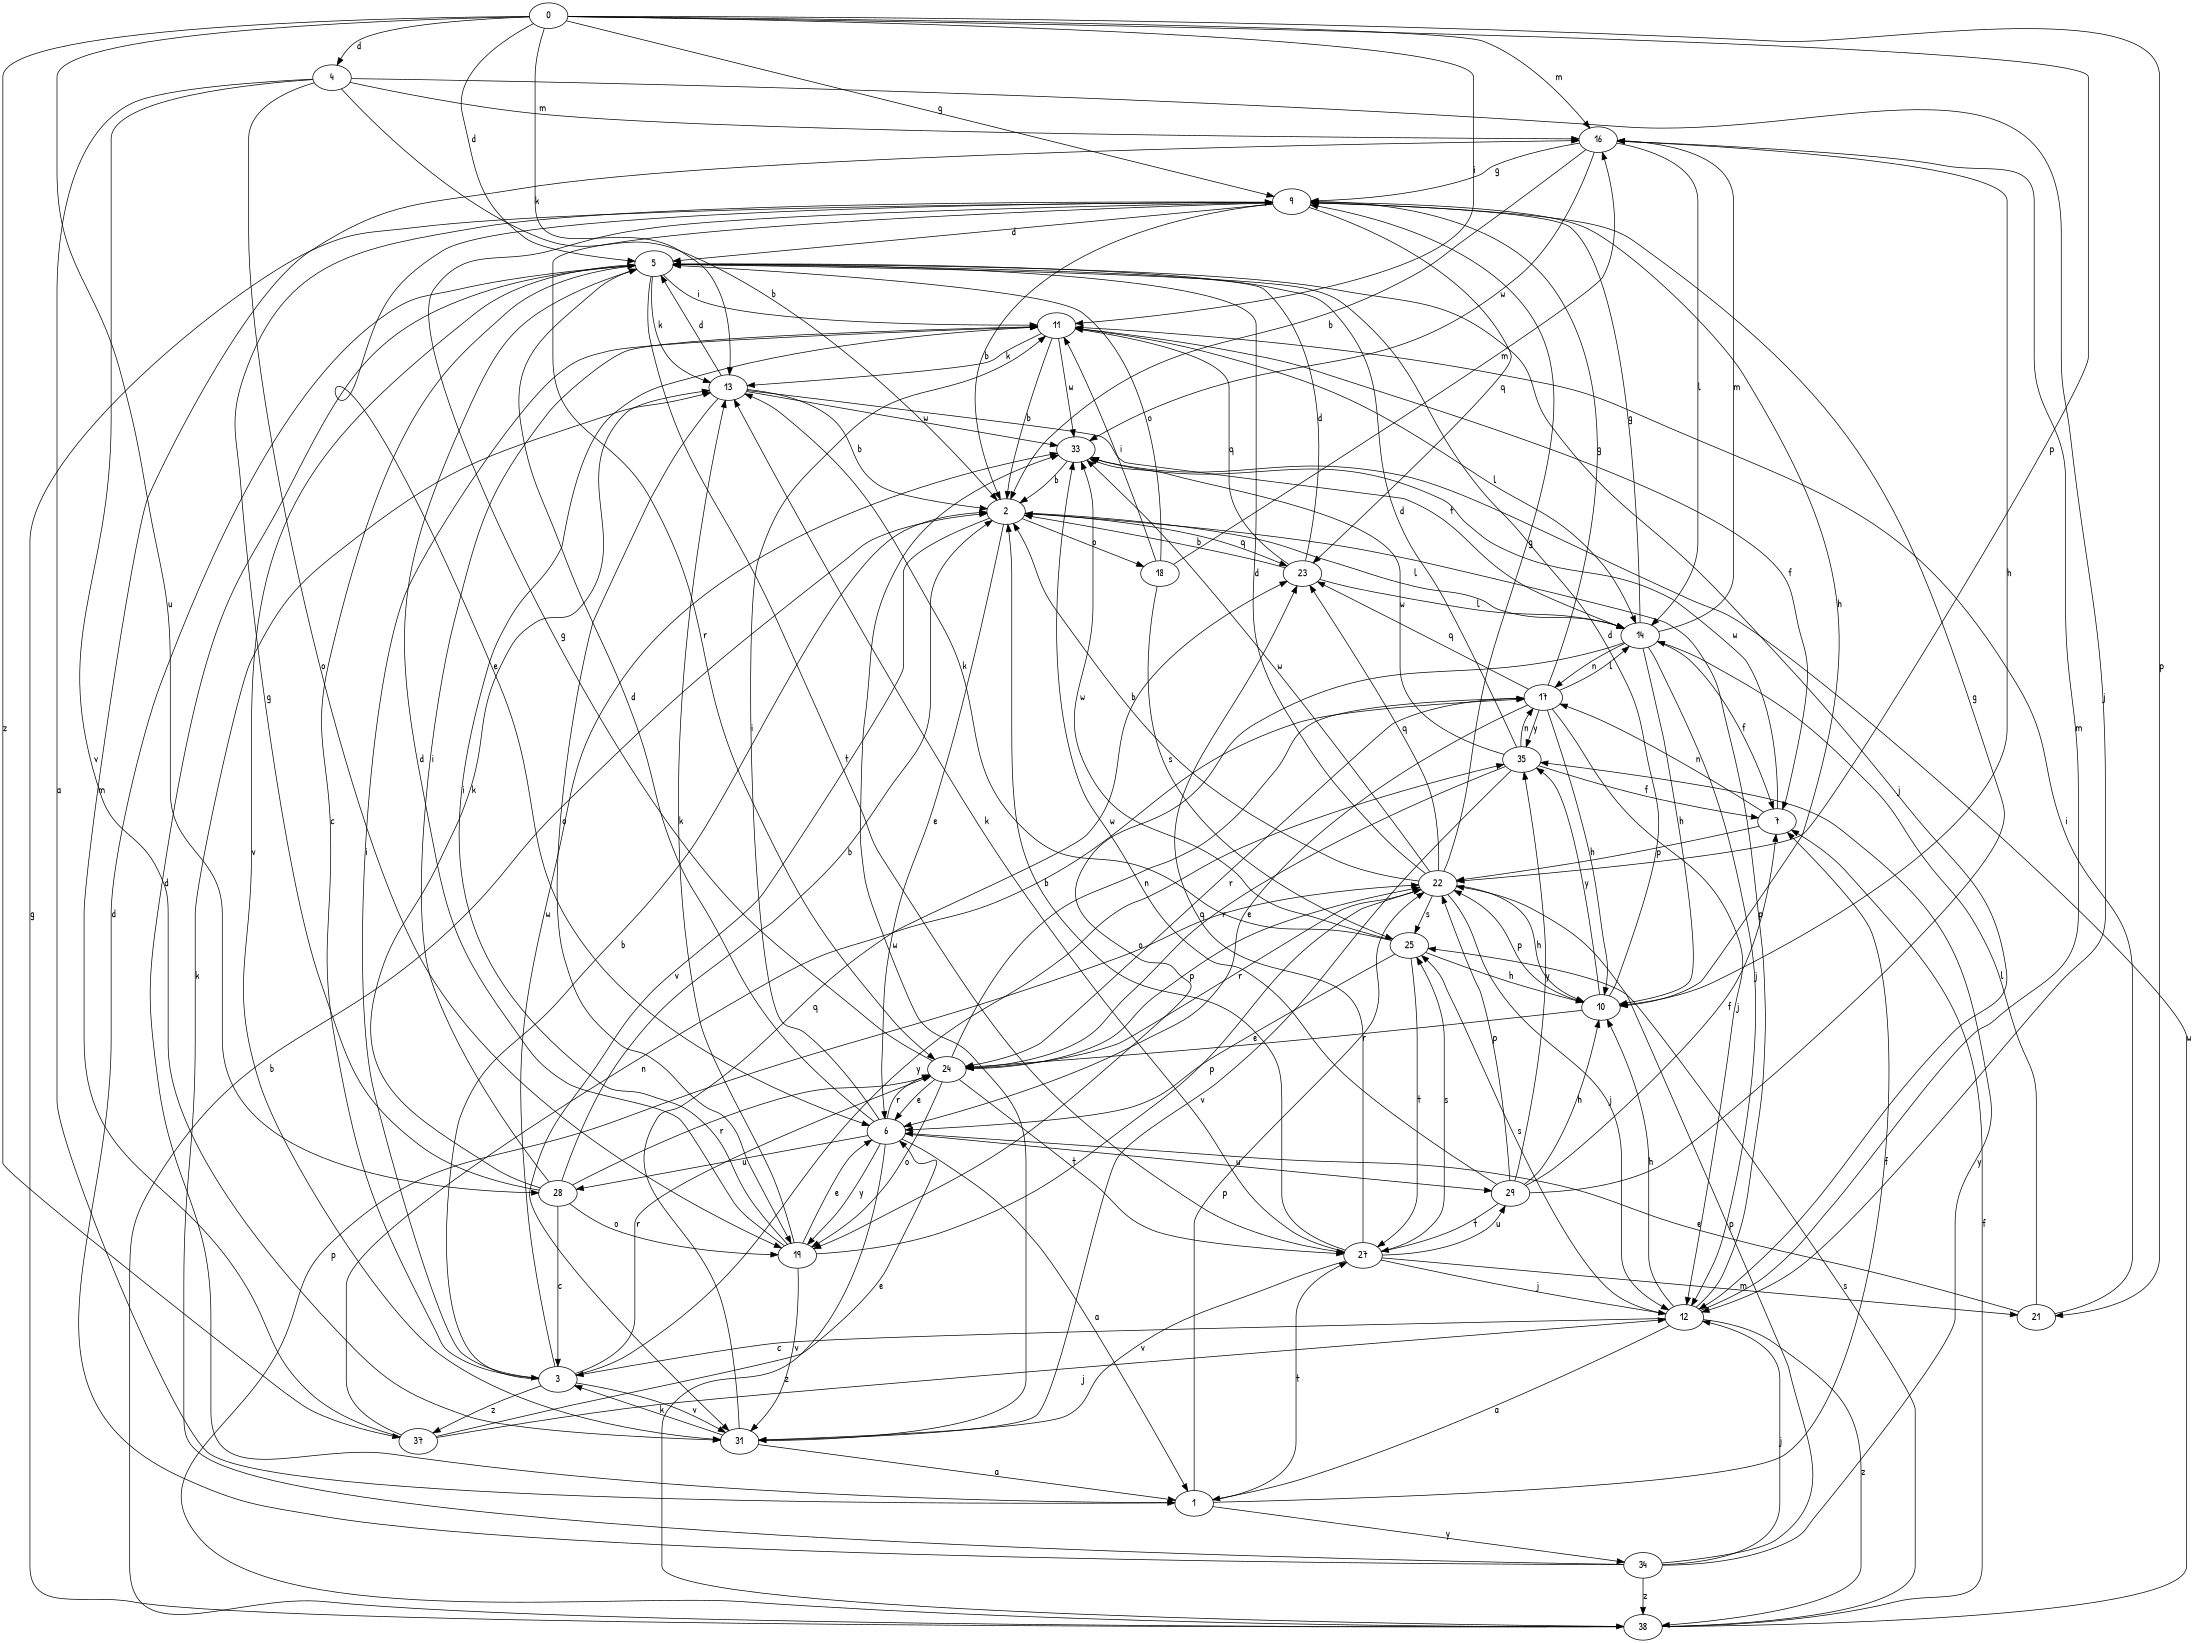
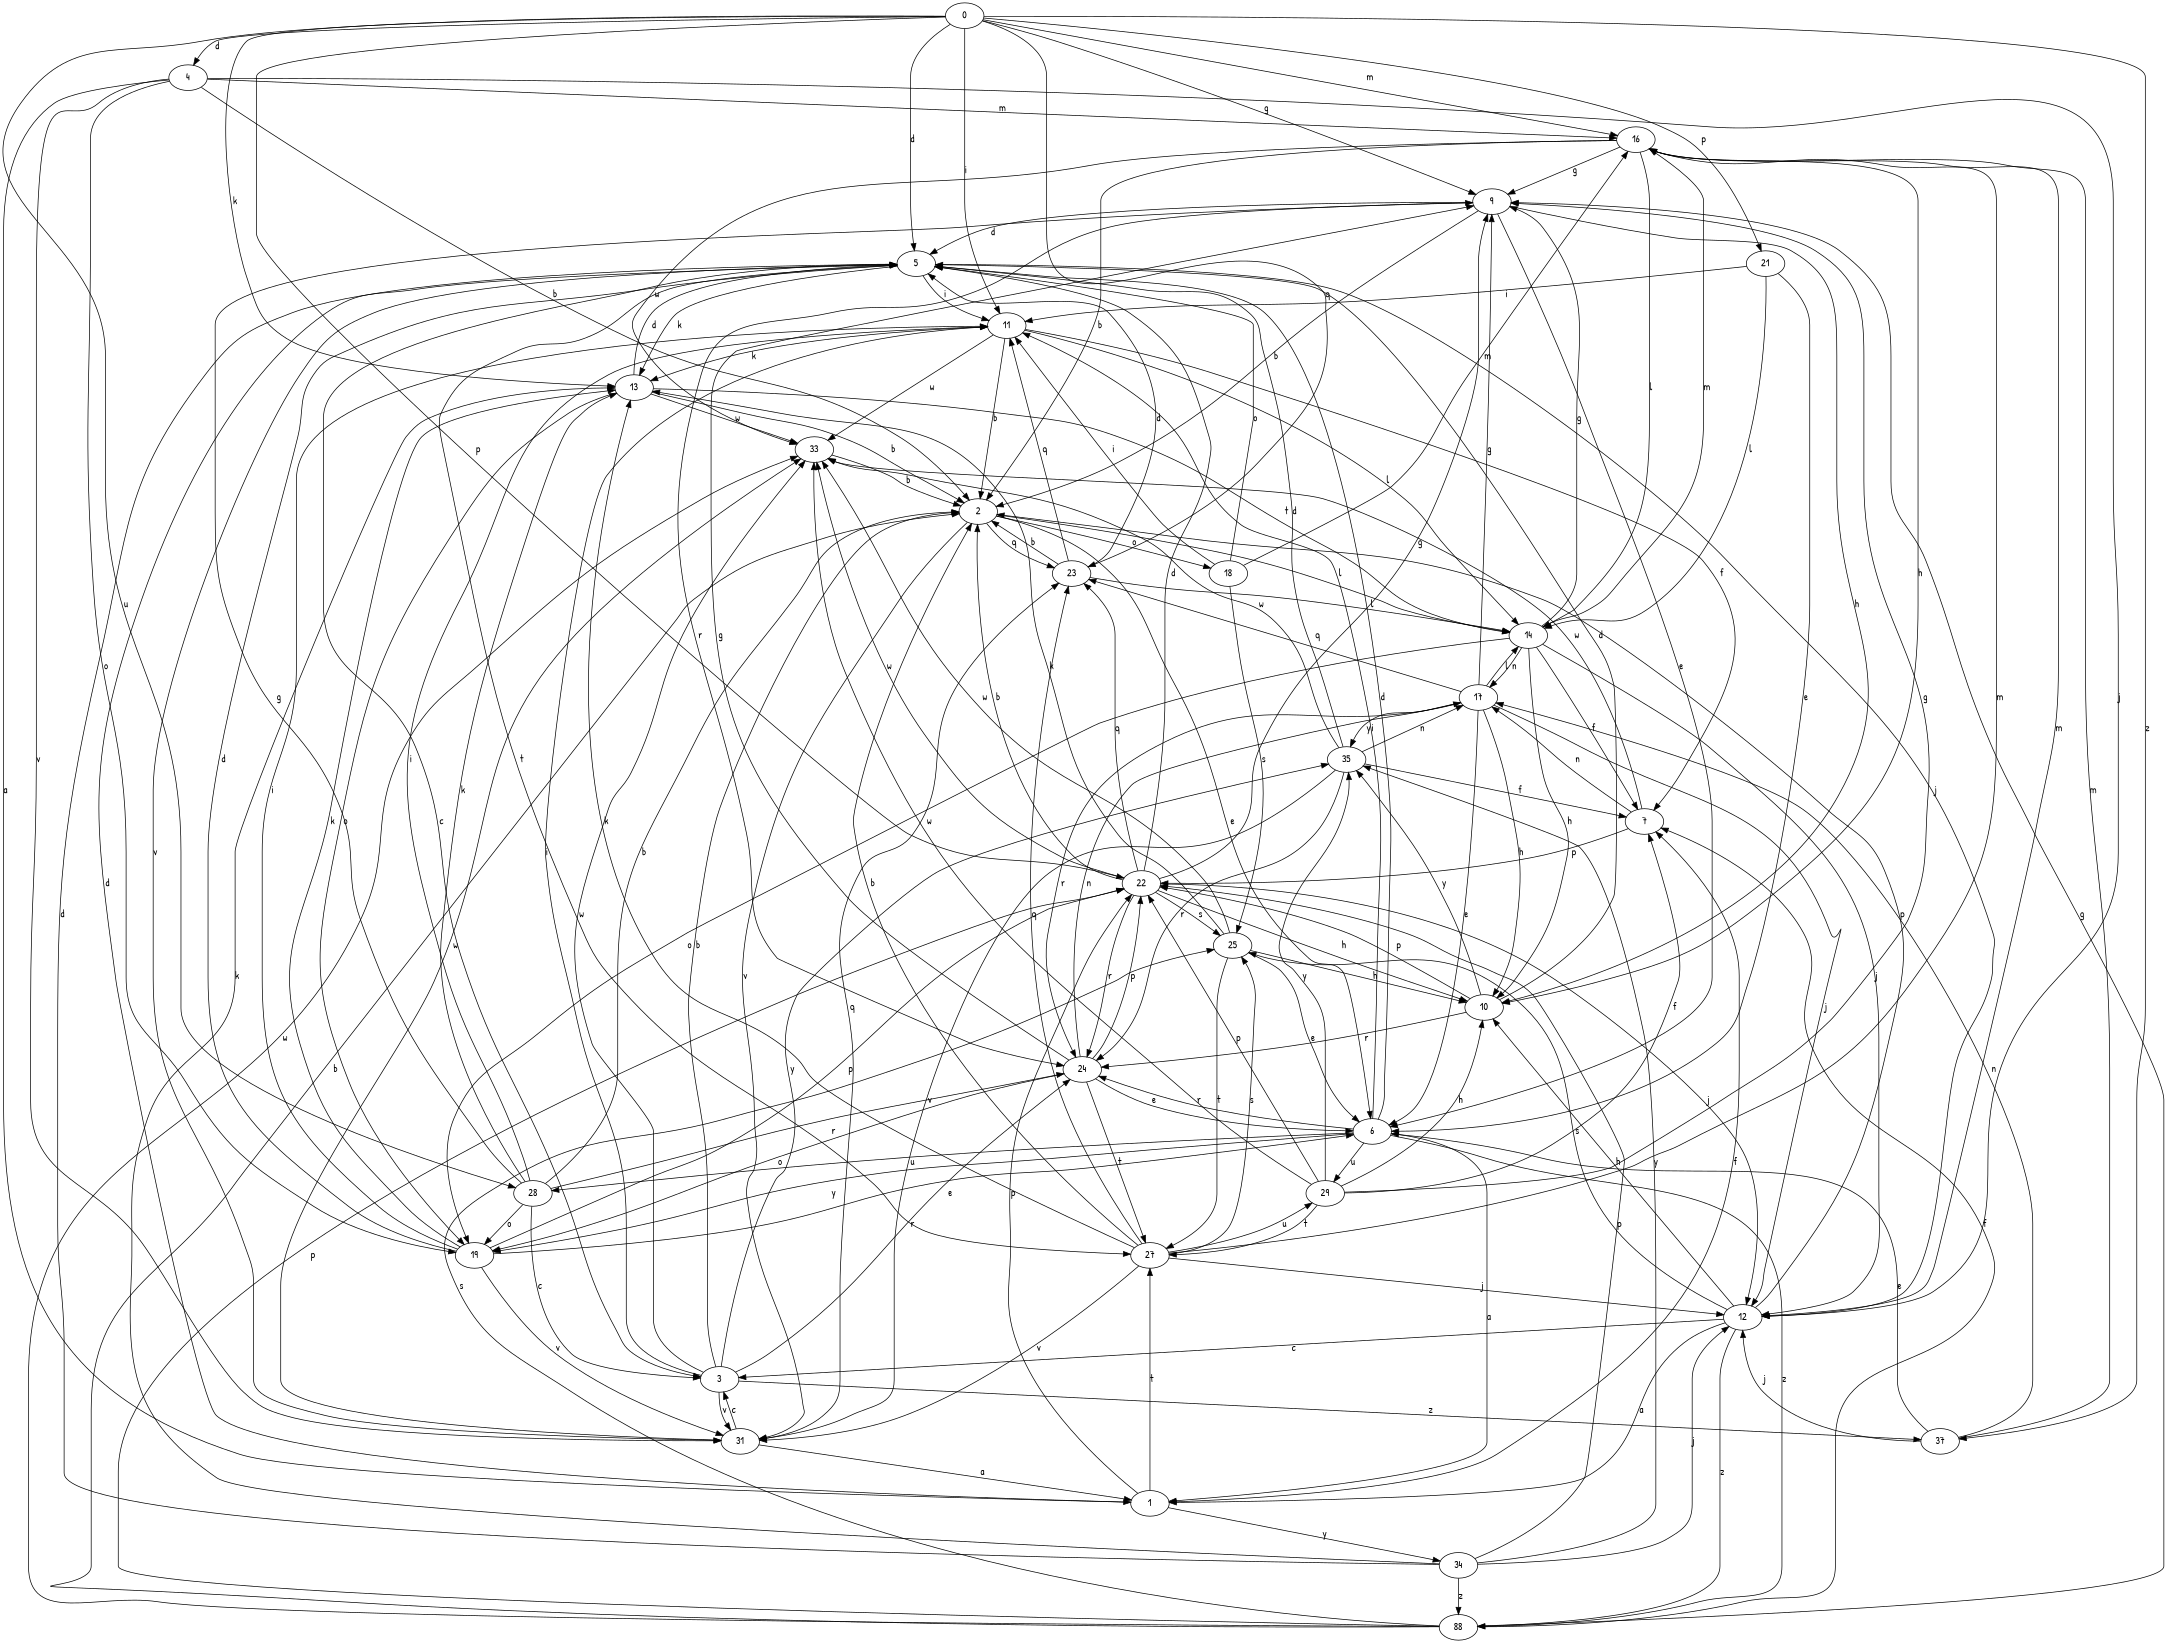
edge "9" -> "23": now "0" -> "23"
edge "27" -> "21": now "27" -> "16"
edge "31" -> "3": label "k" -> "c"
node "38": label "38" -> "88"
